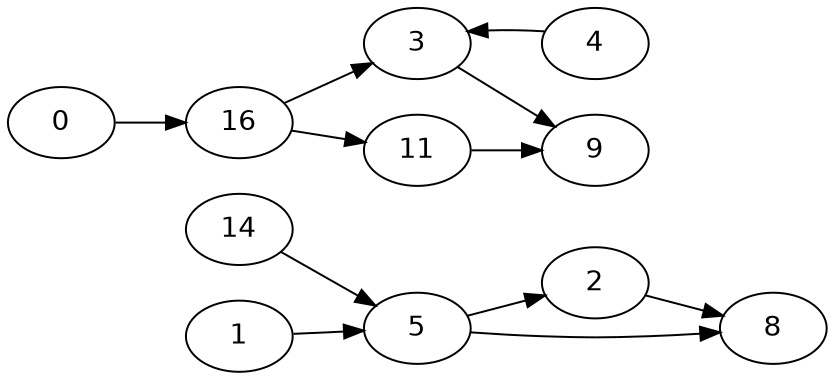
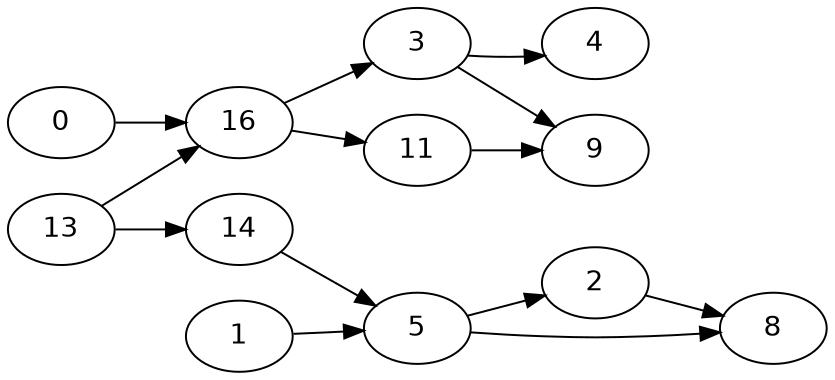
edge "4" -> "3": reversed
node "13": added
